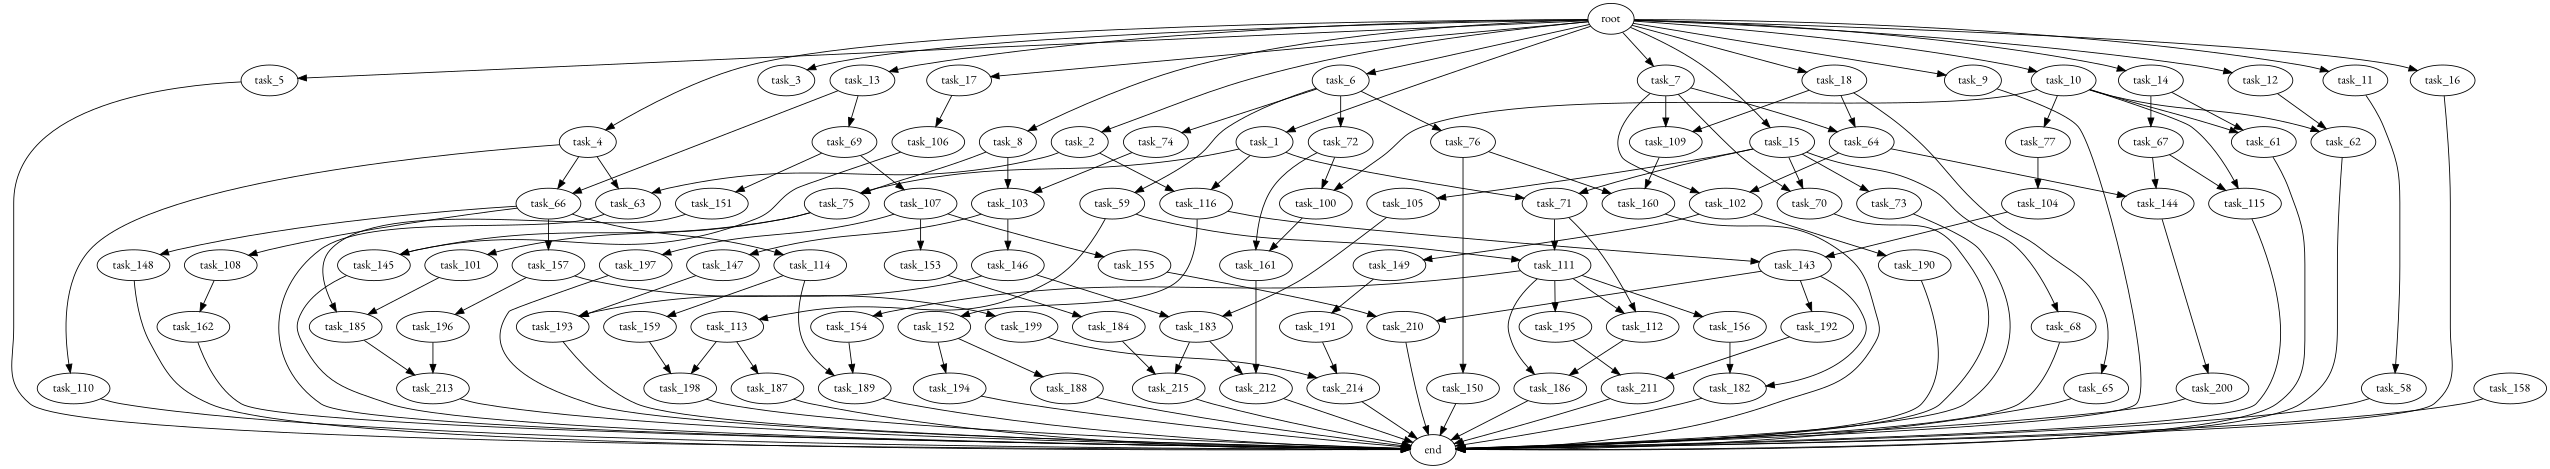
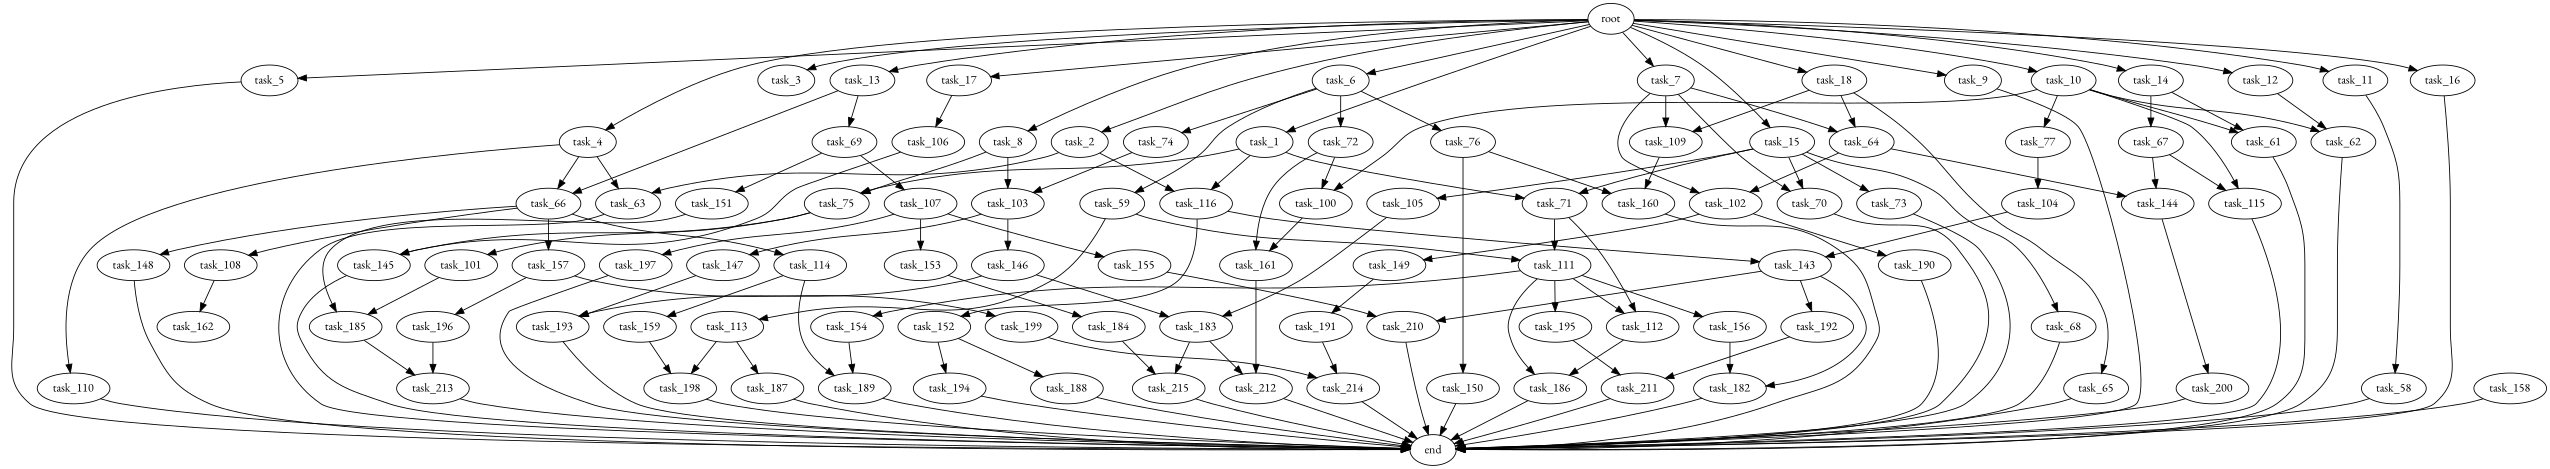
edge "task_162" -> "end": removed
